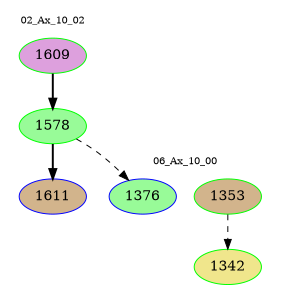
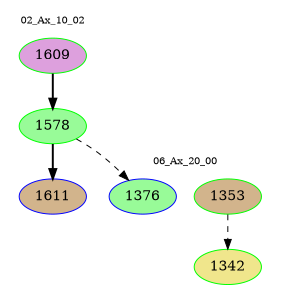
cluster "06_Ax_10_00": label "06_Ax_10_00" -> "06_Ax_20_00"
